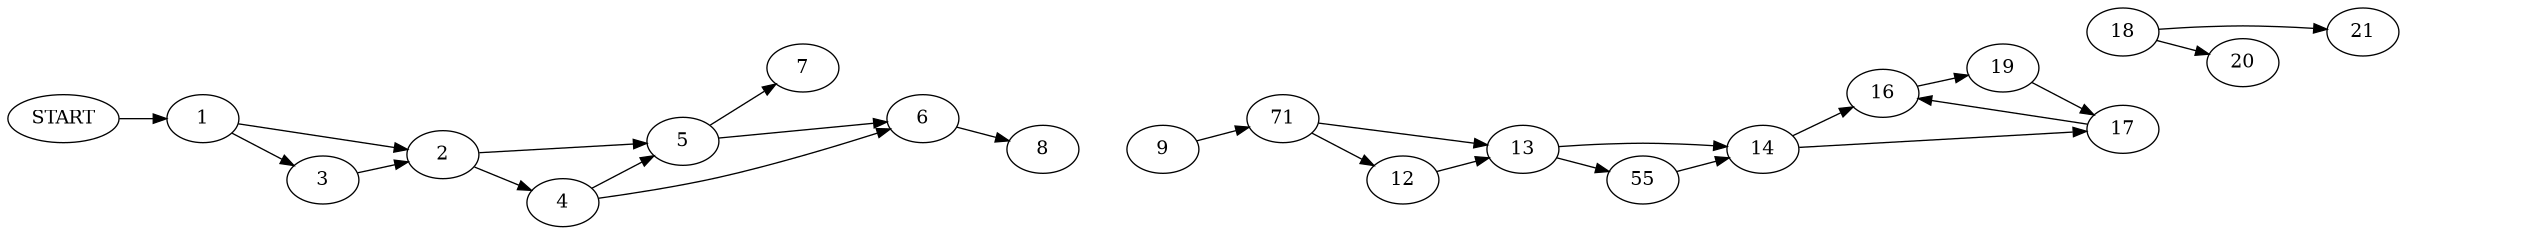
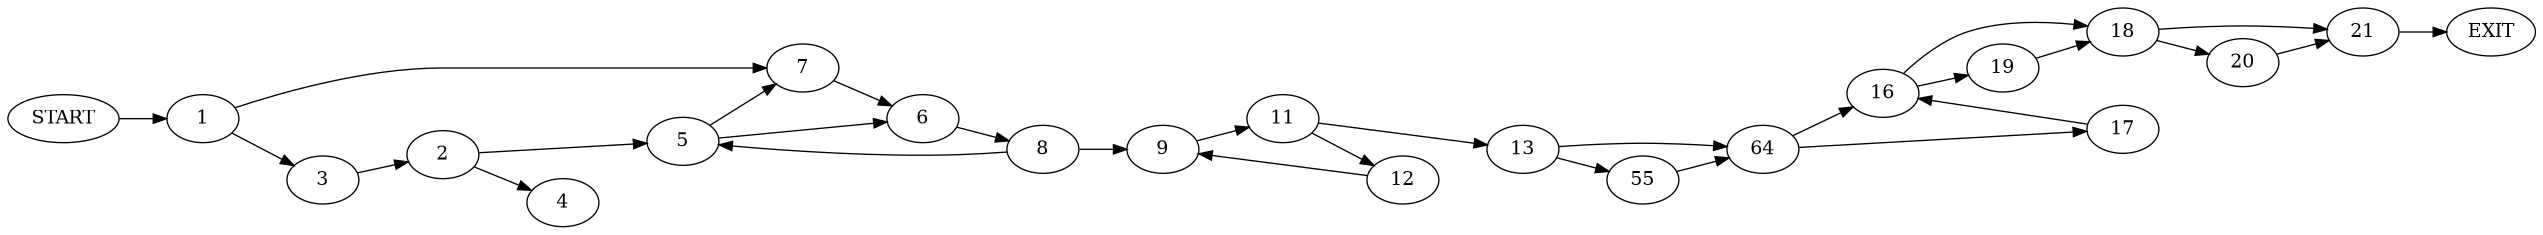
edge "16" -> "18": added
node "EXIT": added
edge "20" -> "21": added
edge "19" -> "17": now "19" -> "18"
node "71": label "71" -> "11"
edge "1" -> "2": now "1" -> "7"
edge "8" -> "9": added
node "14": label "14" -> "64"
edge "12" -> "13": now "12" -> "9"
edge "4" -> "6": now "7" -> "6"
edge "4" -> "5": now "8" -> "5"
